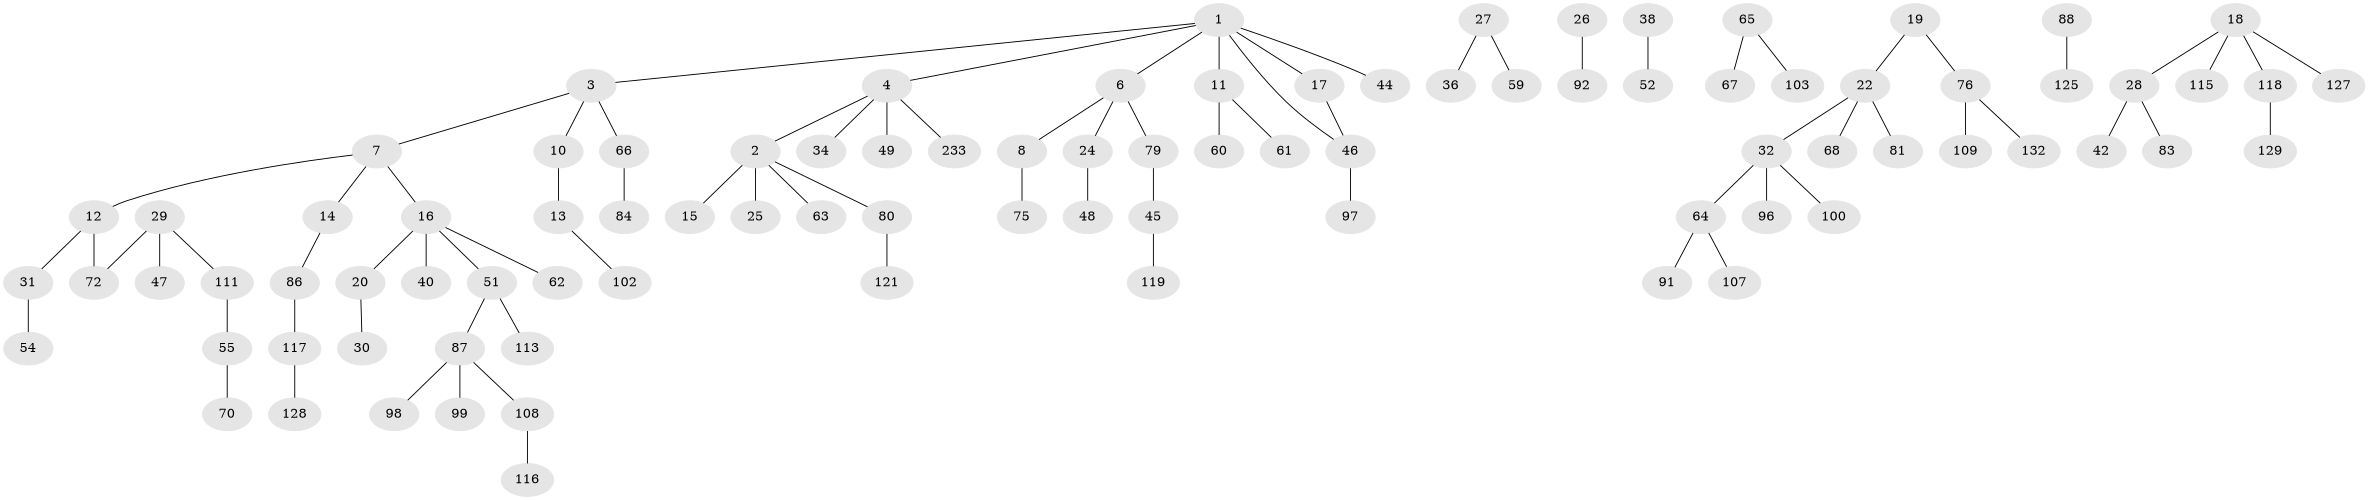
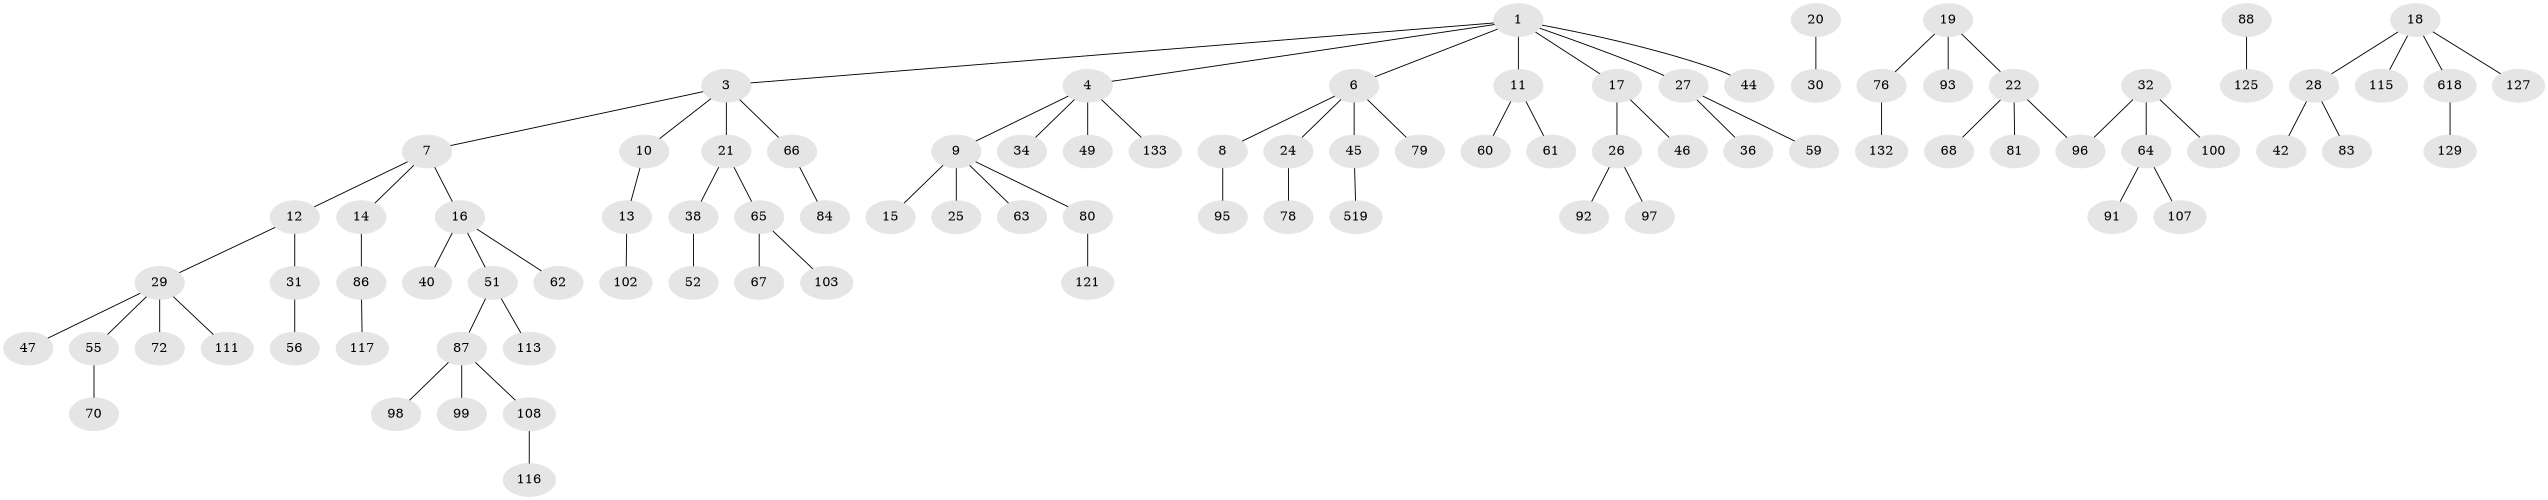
node "93": added
node "118": label "118" -> "618"
edge "1" -- "46": now "1" -- "27"
edge "17" -- "26": added
edge "22" -- "32": now "22" -- "96"
node "21": added
node "2": label "2" -> "9"
node "233": label "233" -> "133"
node "109": removed
edge "79" -- "45": now "6" -- "45"
edge "46" -- "97": now "26" -- "97"
node "75": label "75" -> "95"
node "48": label "48" -> "78"
edge "12" -- "72": now "12" -- "29"
edge "16" -- "20": removed
node "119": label "119" -> "519"
edge "111" -- "55": now "29" -- "55"
node "54": label "54" -> "56"
node "128": removed
